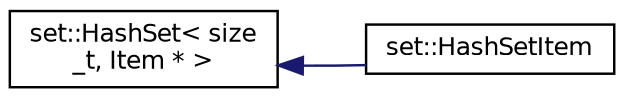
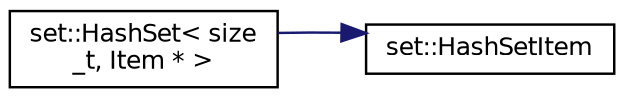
edge "set::HashSetItem" -> "set::HashSet< size _t, Item * >": reversed
